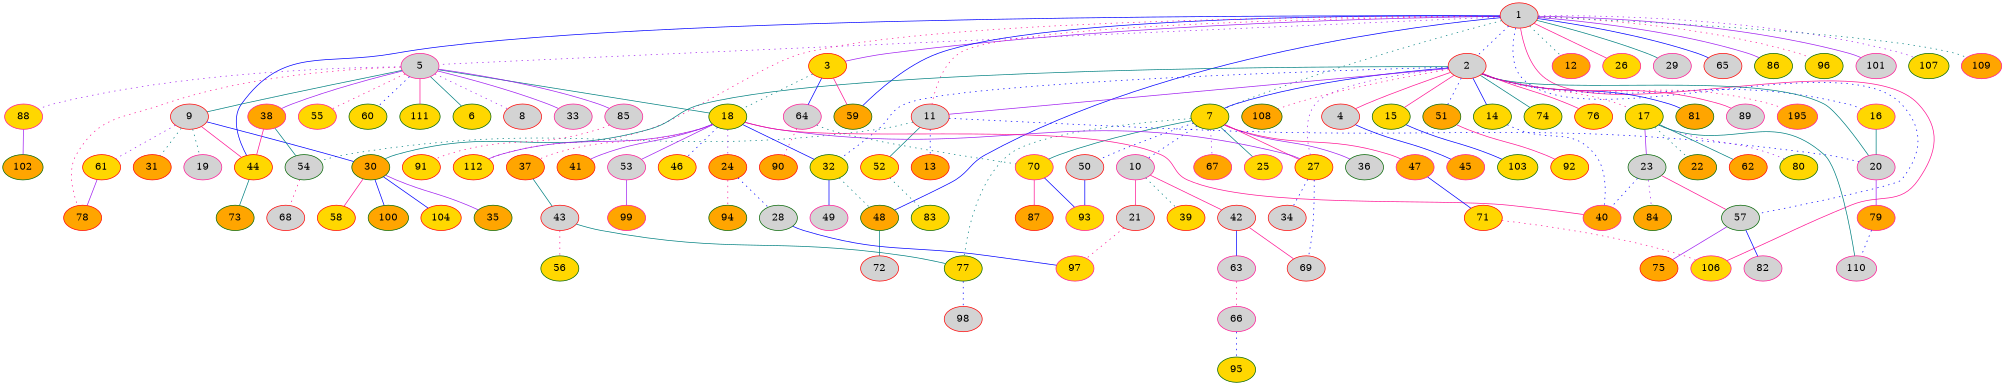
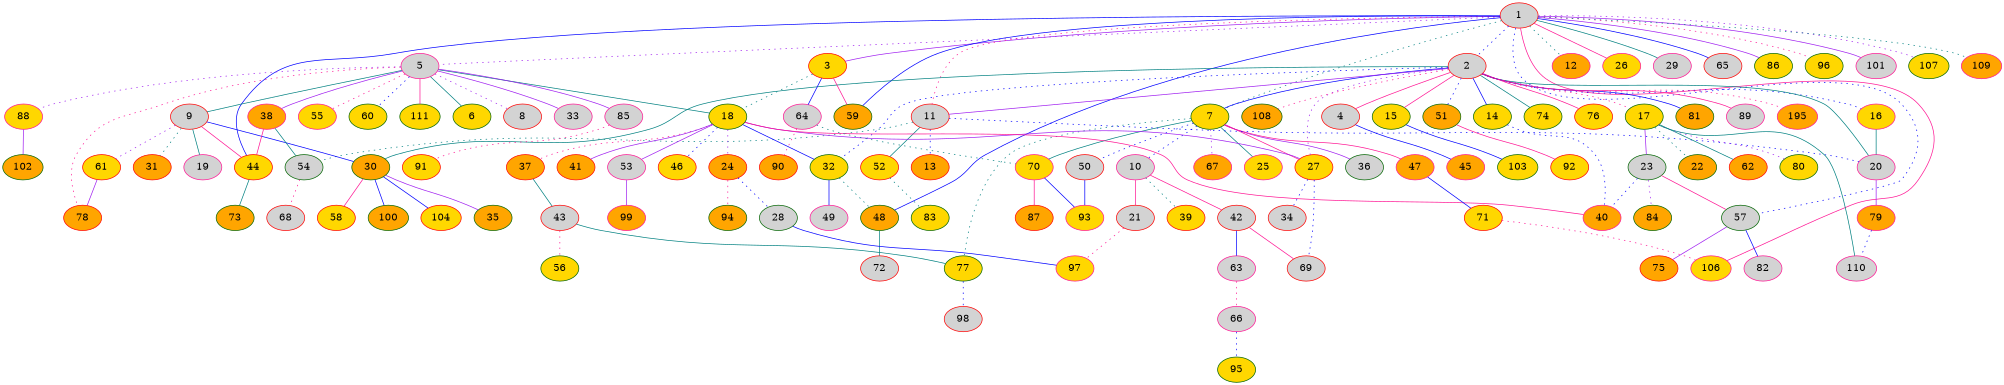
edge "9" -- "19": style dotted -> solid
node "112": removed
